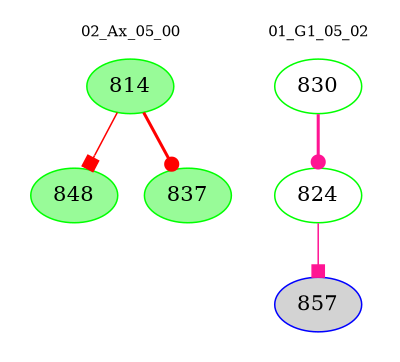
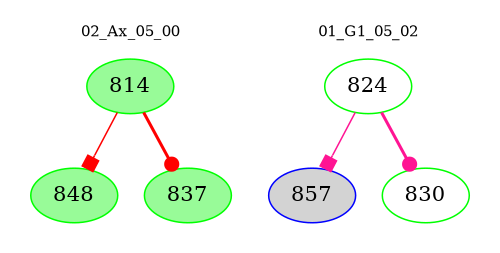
edge "830" -> "824": reversed
